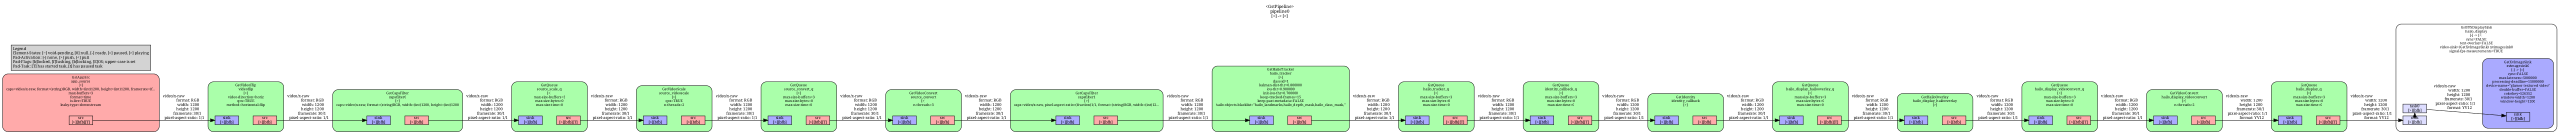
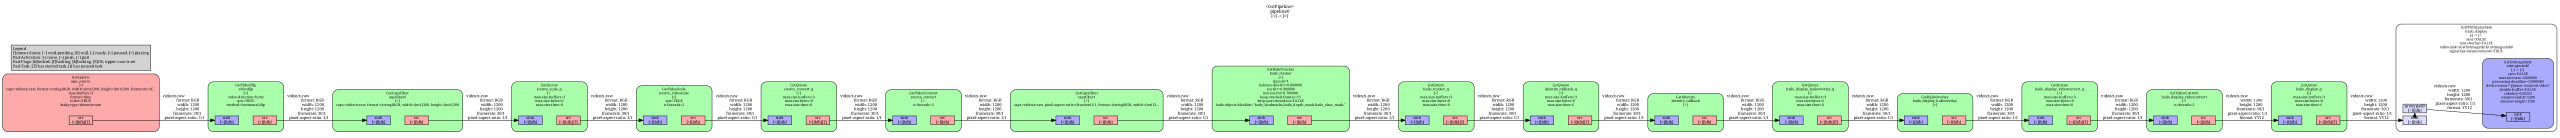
node "task0 [>][bfb]": label "task0 [>][bfb]" -> "proxypad0 [>][bfb]"
